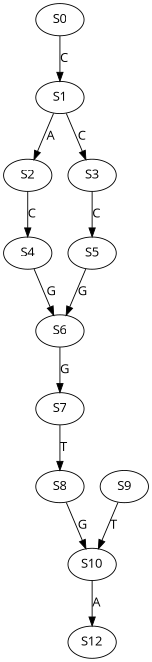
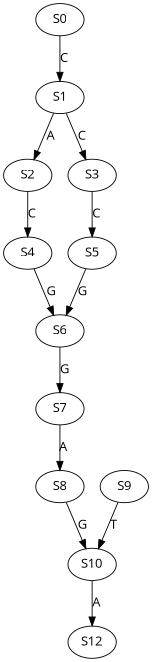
edge "S7" -> "S8": label "T" -> "A"
